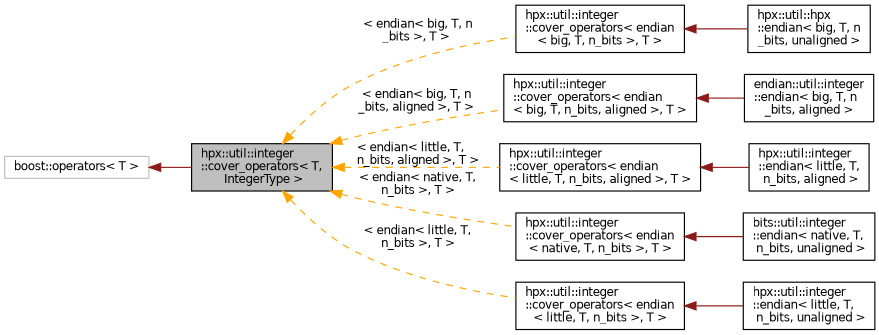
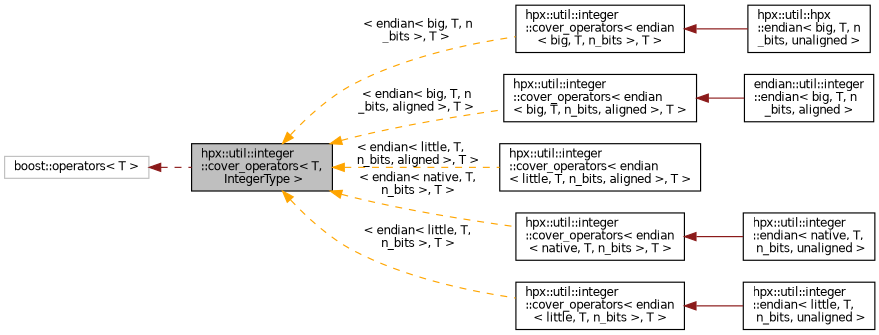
edge "hpx::util::integer ::cover_operators< T, IntegerType >" -> "boost::operators< T >": style solid -> dashed
node "hpx::util::integer ::endian< little, T, n_bits, aligned >": removed
node "bits::util::integer ::endian< native, T, n_bits, unaligned >": label "bits::util::integer ::endian< native, T, n_bits, unaligned >" -> "hpx::util::integer ::endian< native, T, n_bits, unaligned >"
